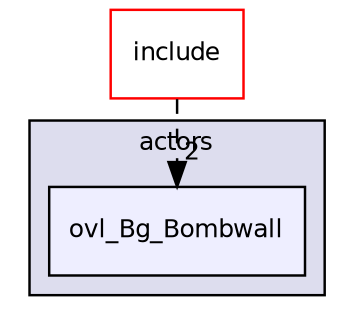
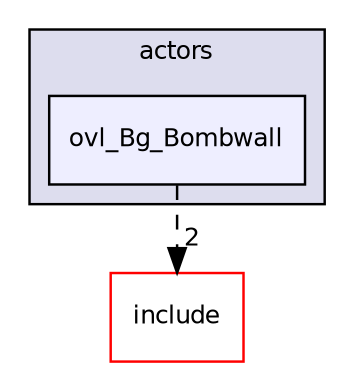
edge "include" -> "ovl_Bg_Bombwall": reversed
